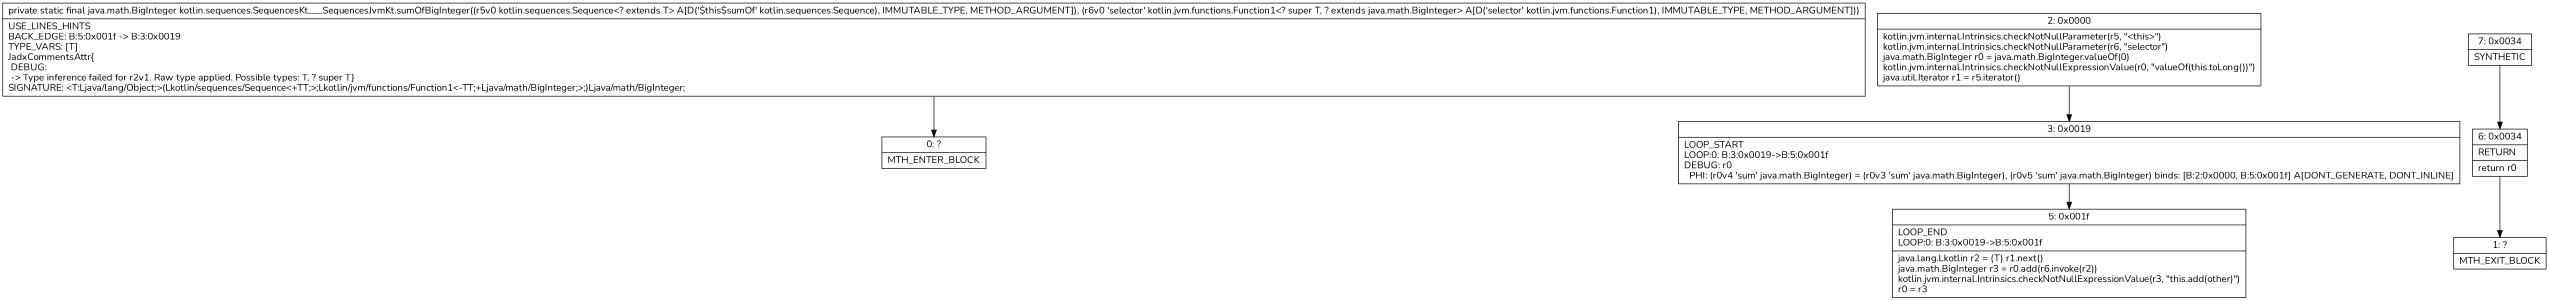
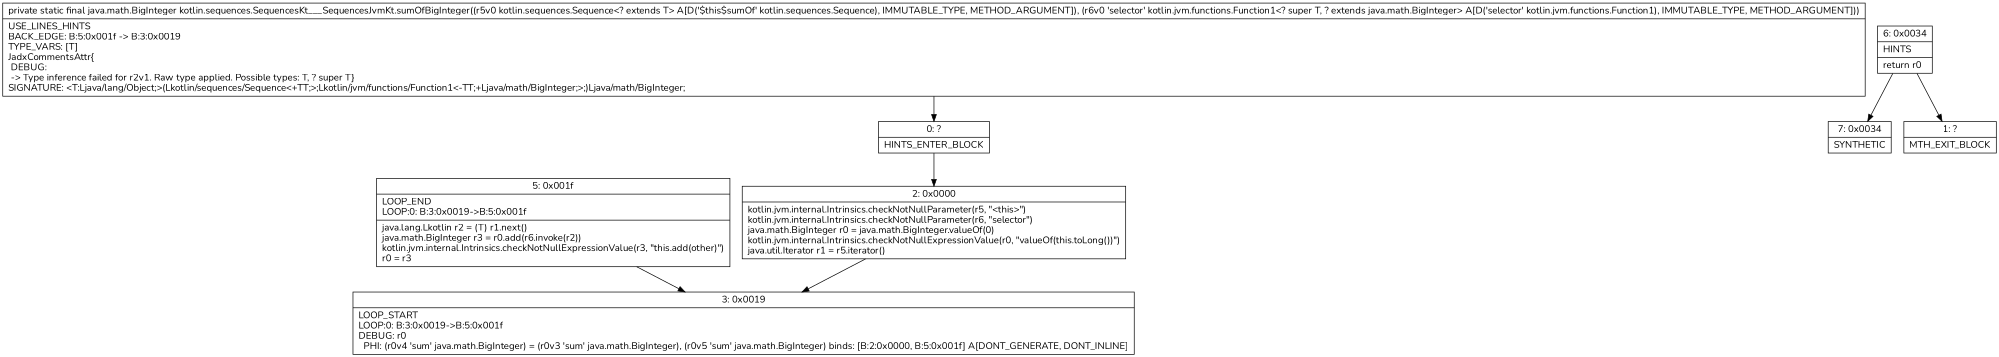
edge "7: 0x0034" -> "6: 0x0034": reversed
node "6: 0x0034": text "RETURN" -> "HINTS"
node "0: ?": text "MTH_ENTER_BLOCK" -> "HINTS_ENTER_BLOCK"
edge "0: ?" -> "2: 0x0000": added
edge "3: 0x0019" -> "5: 0x001f": reversed
